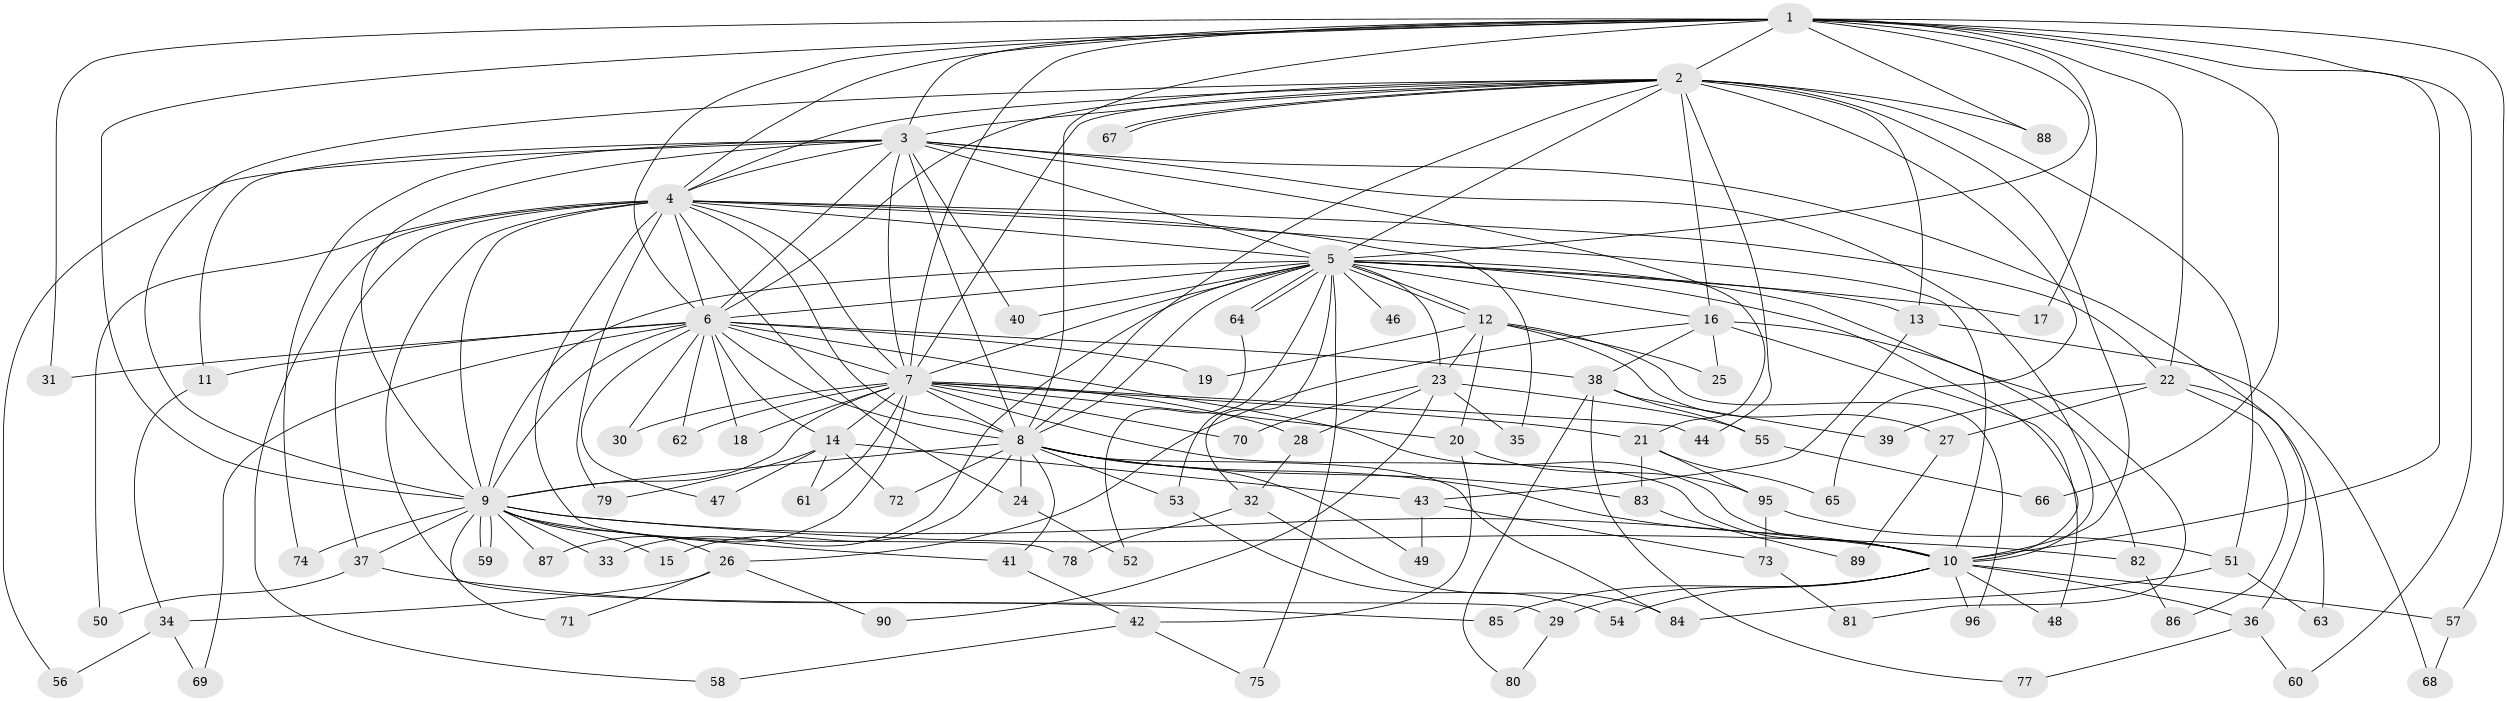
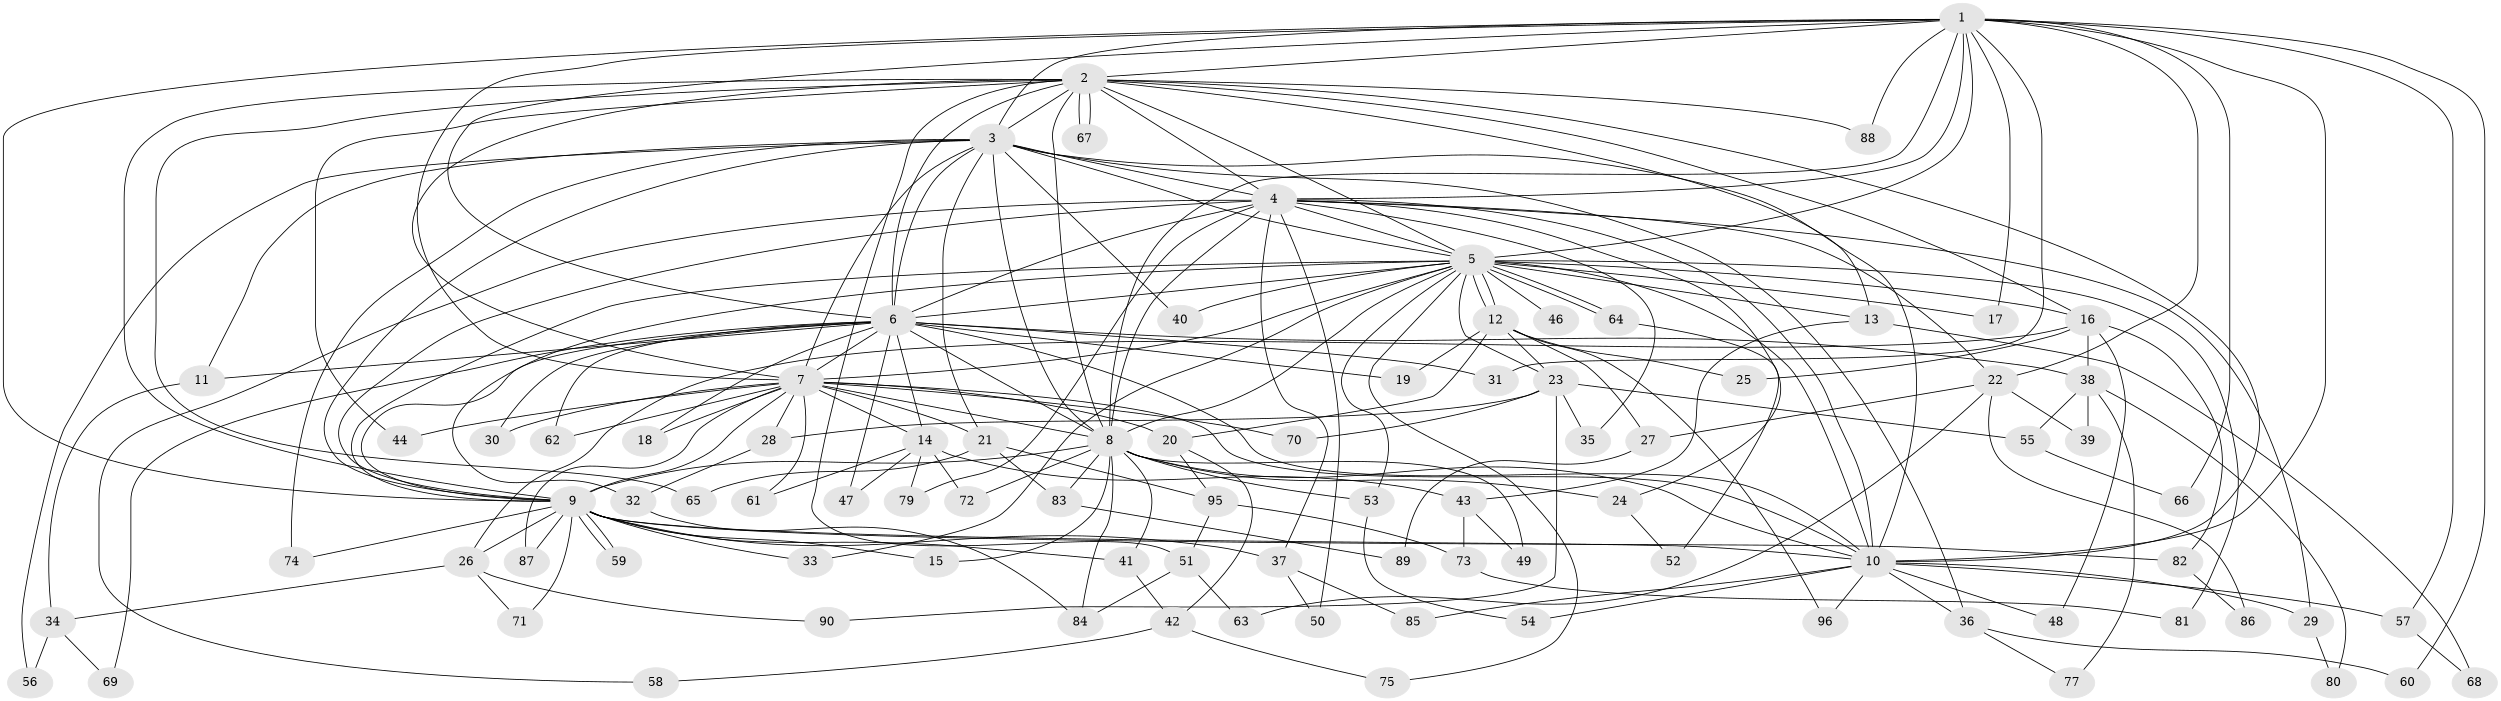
edge "4" -- "7": removed
node "78": removed
